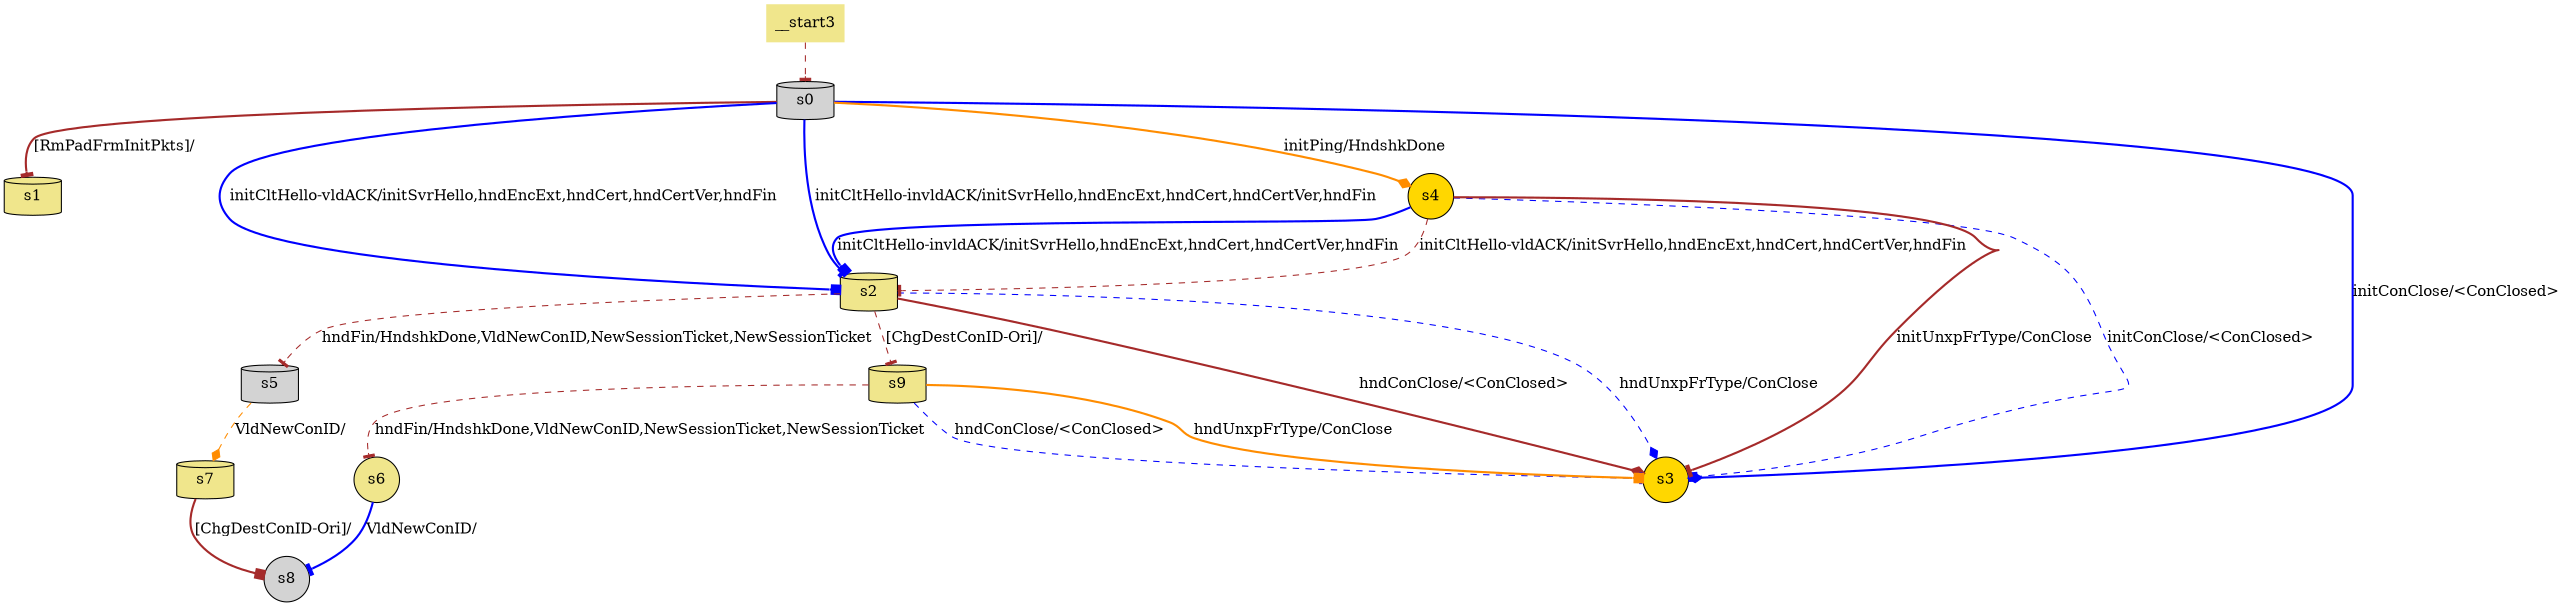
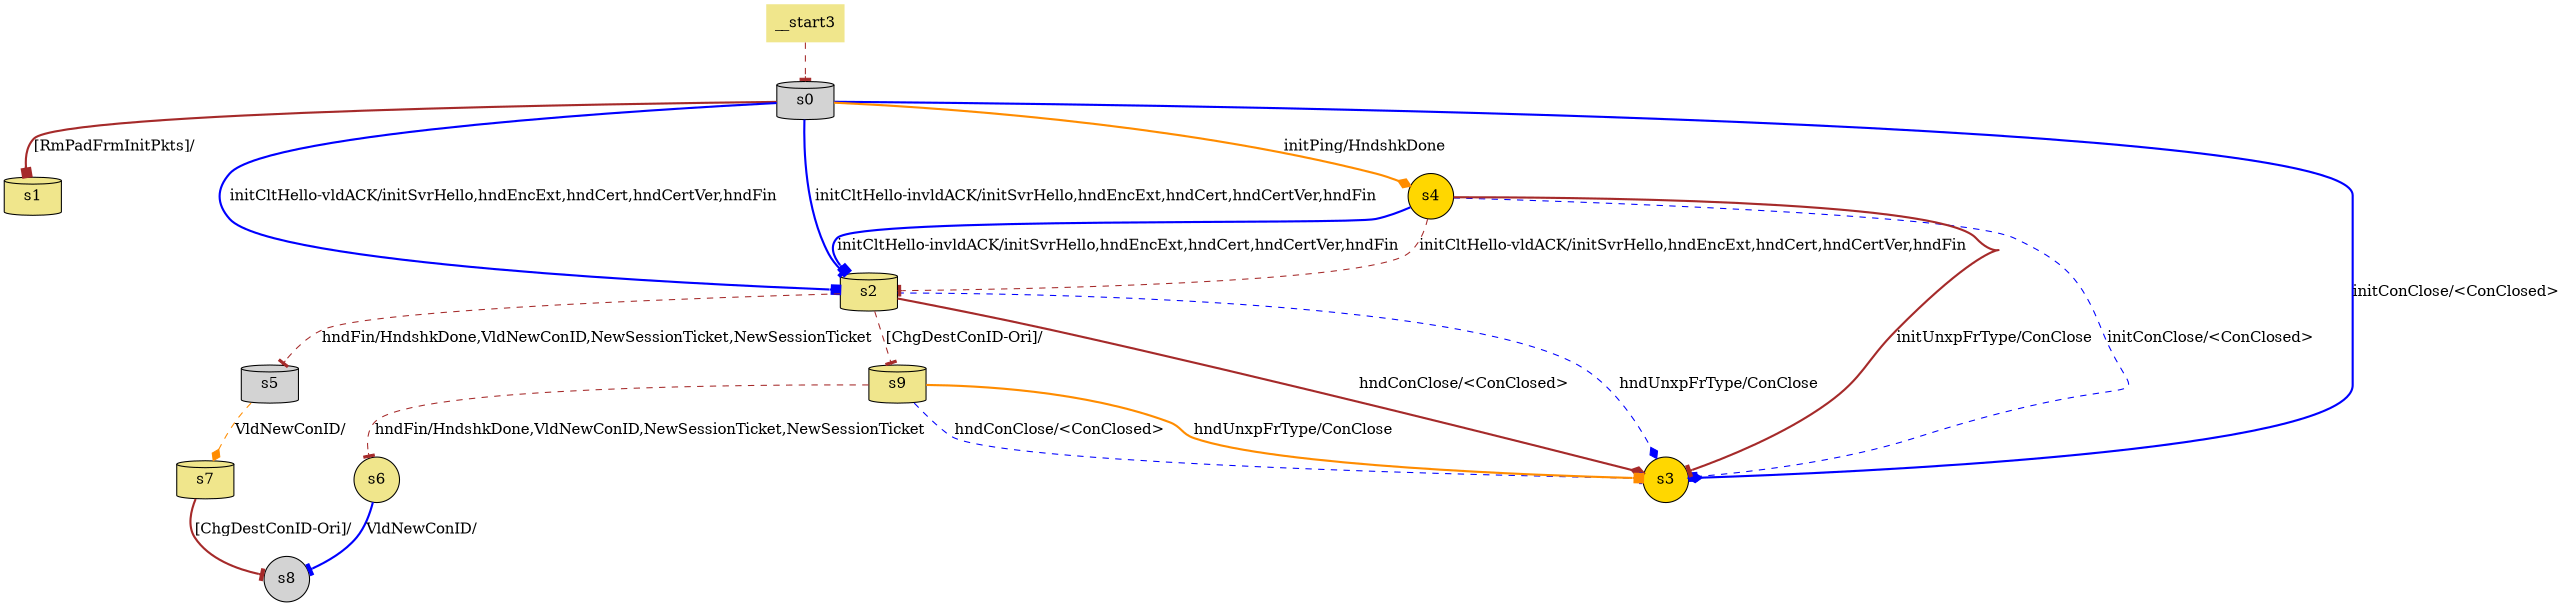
edge "s0" -> "s1": arrowhead tee -> box
edge "s7" -> "s8": arrowhead box -> tee
